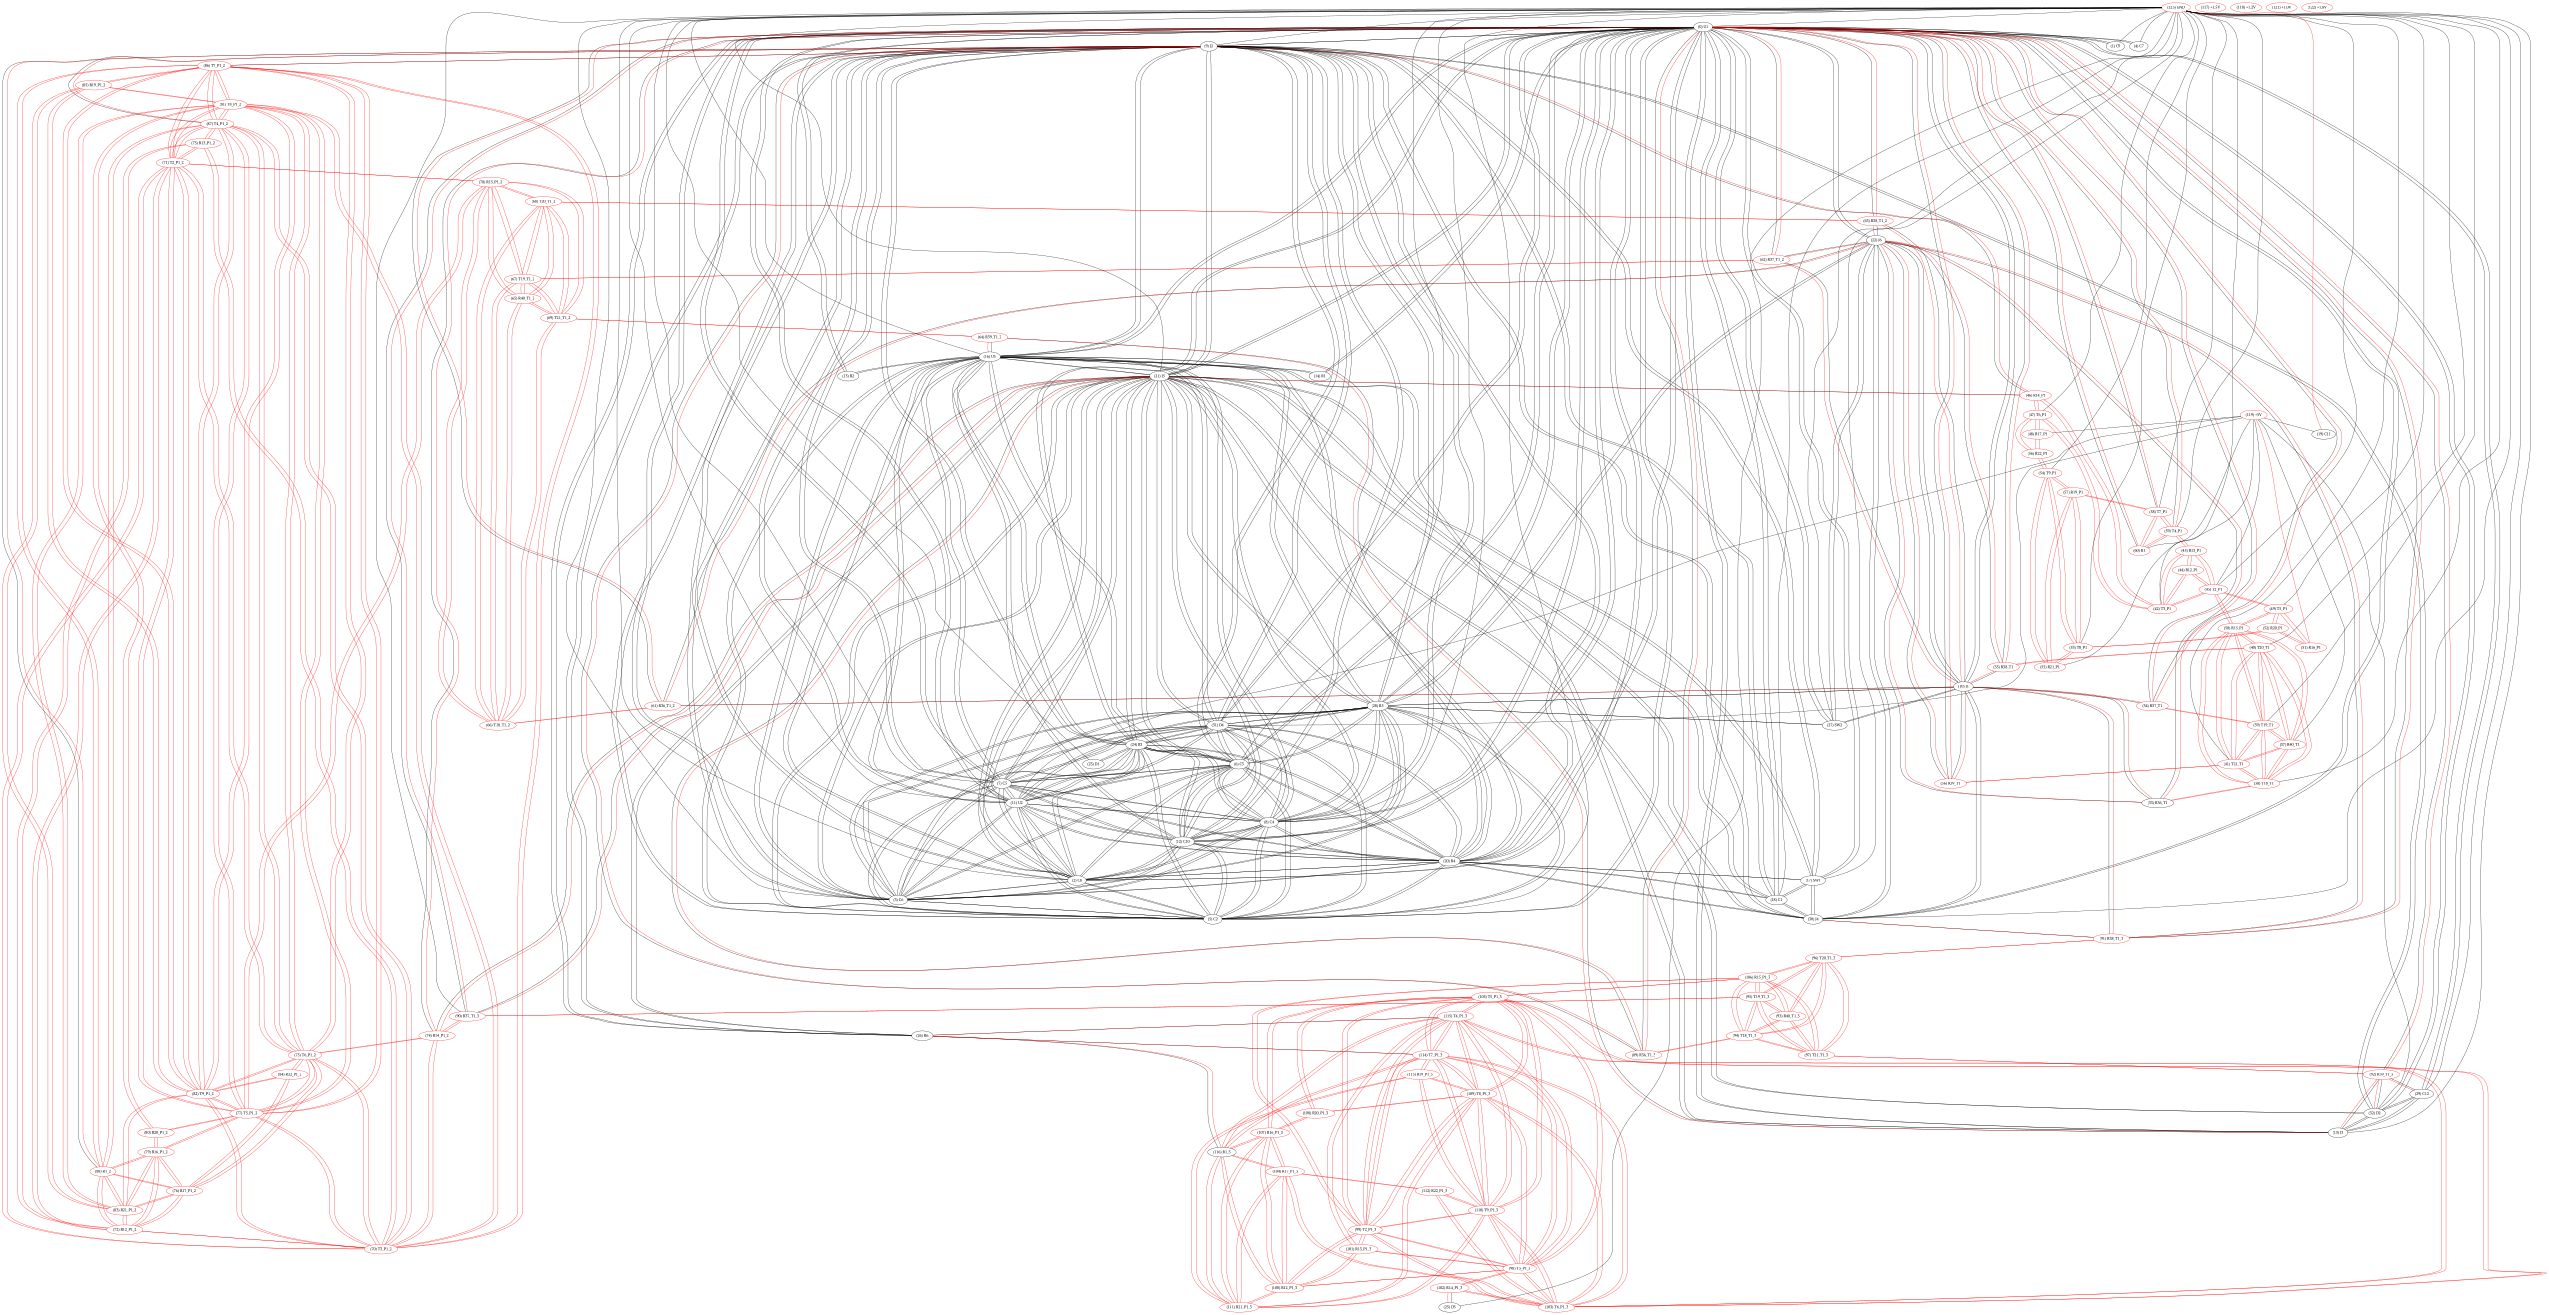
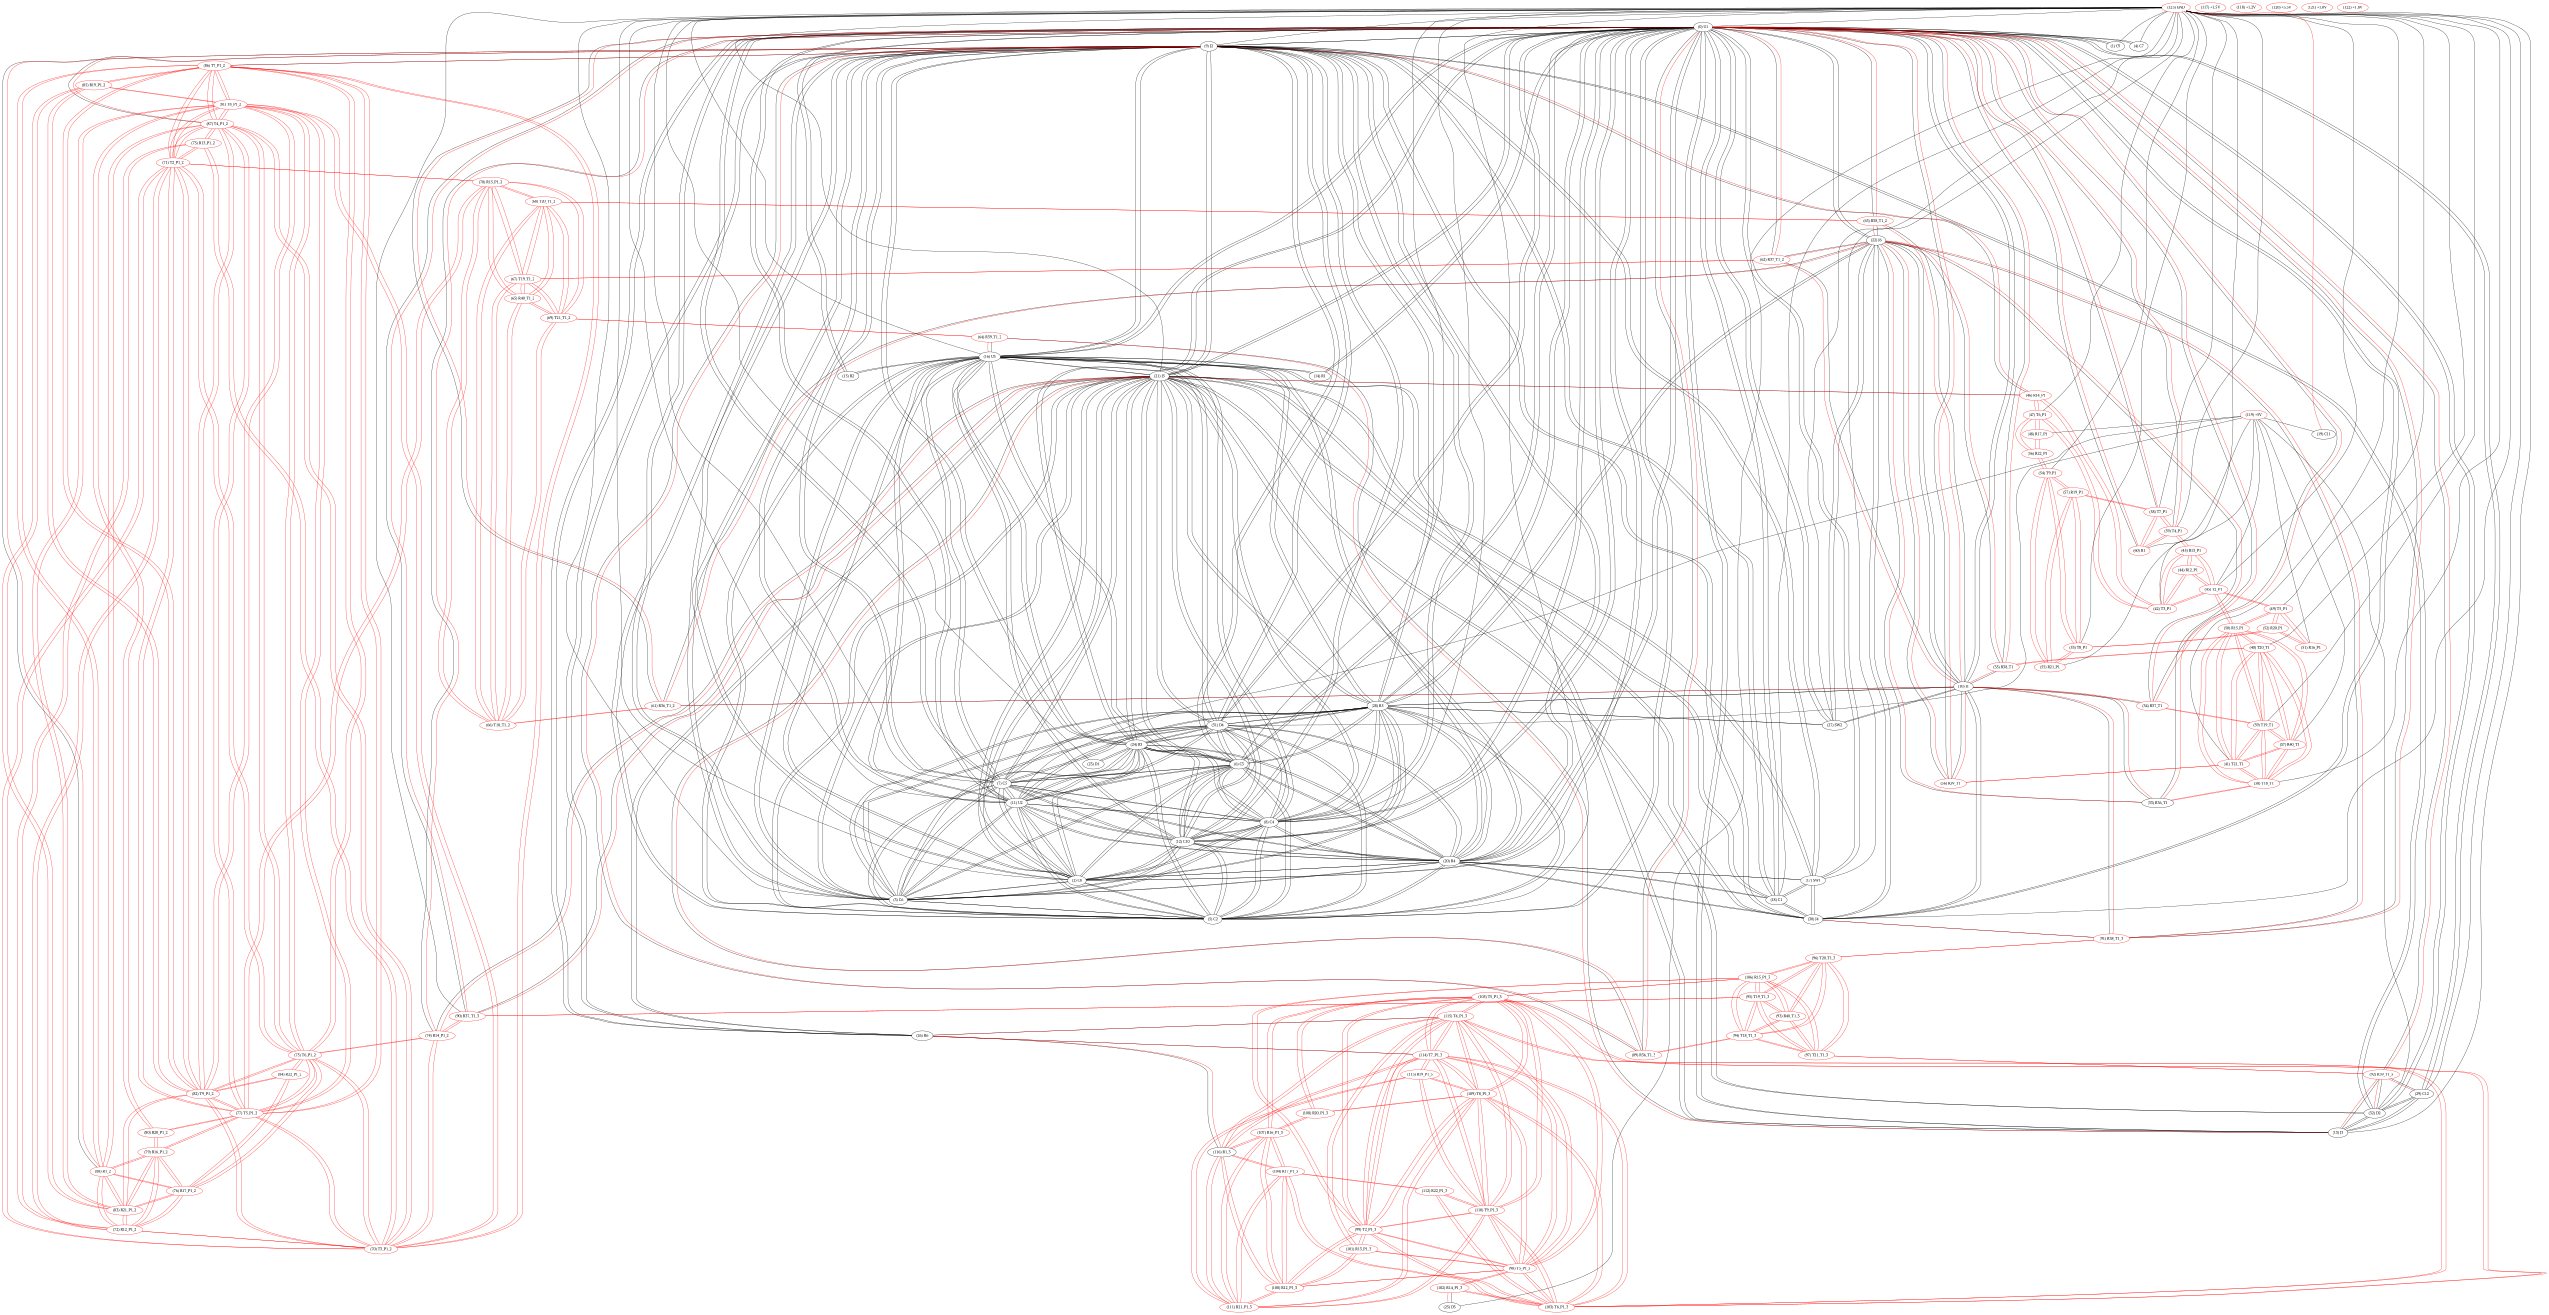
node "(120) +3.3V": added
edge "(119) +5V" -- "(51) R16_P1": color red -> black
